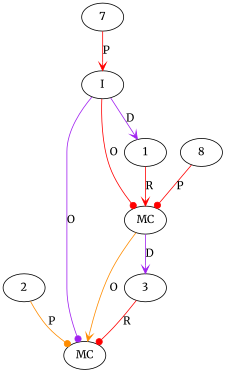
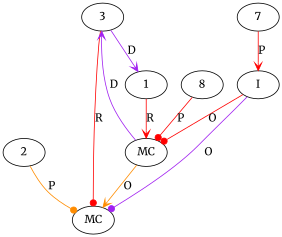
edge "I" -> "1": now "3" -> "1"
